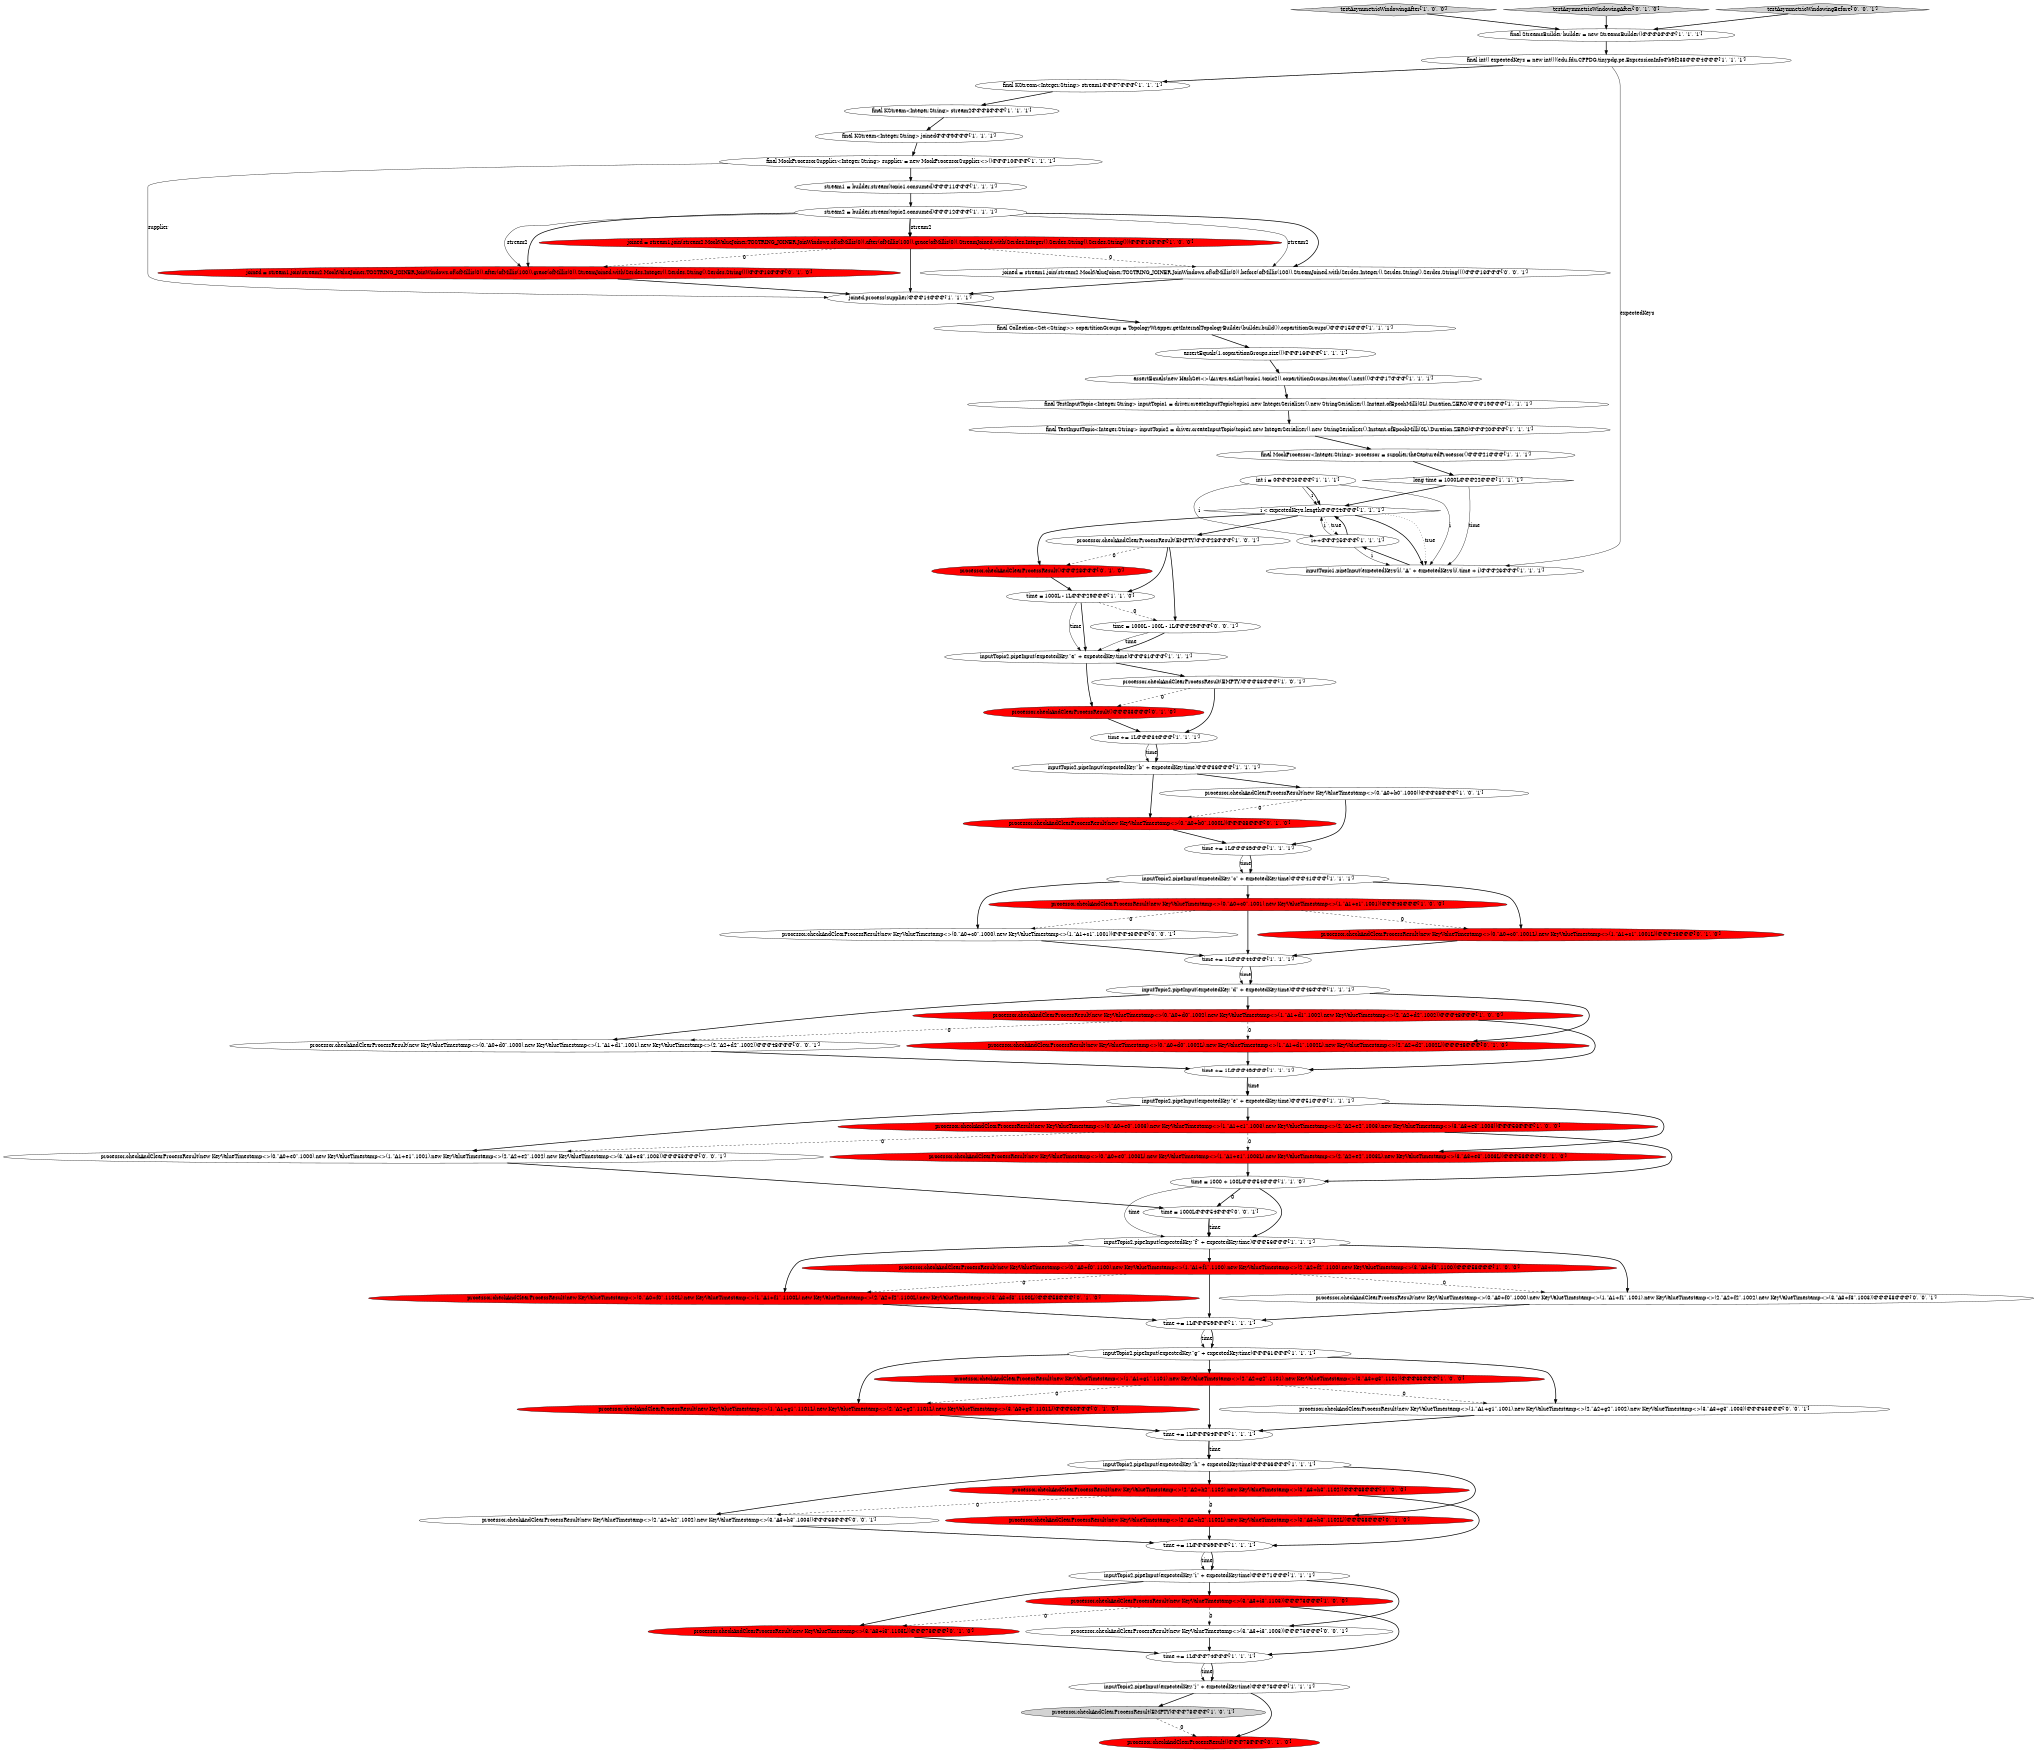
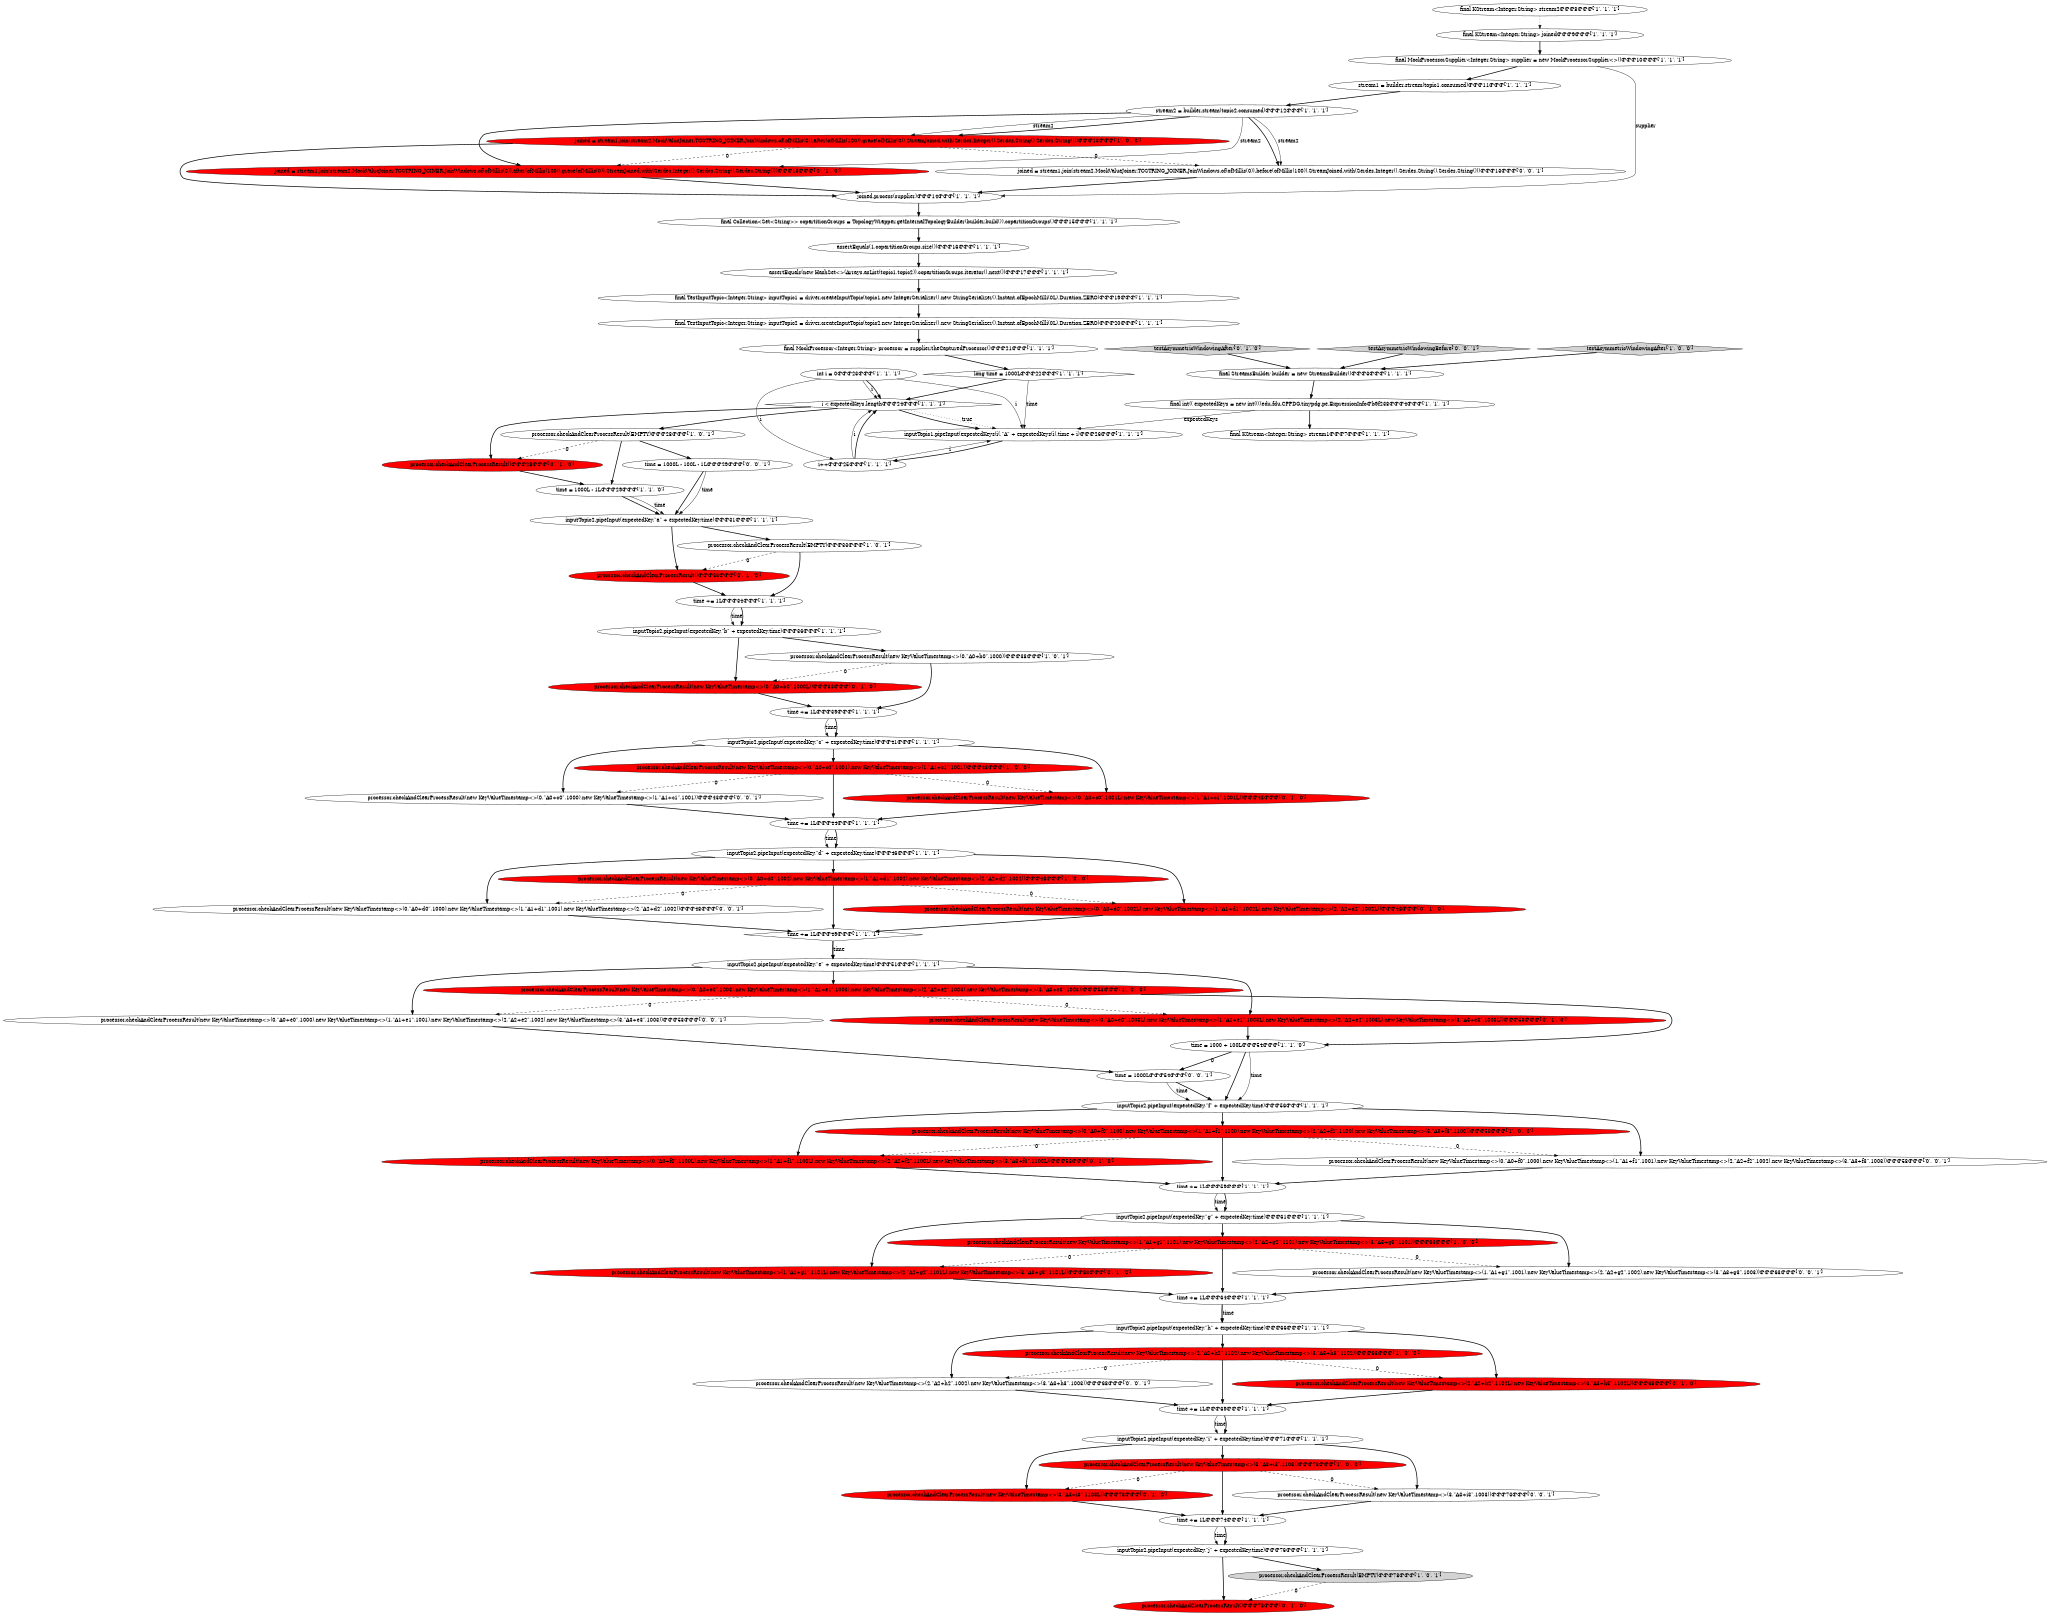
edge "final KStream<Integer,String> stream1@@@7@@@['1', '1', '1']" -> "final KStream<Integer,String> stream2@@@8@@@['1', '1', '1']": removed
edge "final KStream<Integer,String> stream2@@@8@@@['1', '1', '1']" -> "final KStream<Integer,String> joined@@@9@@@['1', '1', '1']": style bold -> dotted
edge "i < expectedKeys.length@@@24@@@['1', '1', '1']" -> "i++@@@25@@@['1', '1', '1']": removed, label "true"
edge "time = 1000L - 1L@@@29@@@['1', '1', '0']" -> "time = 1000L - 100L - 1L@@@29@@@['0', '0', '1']": removed, label "0"
node "time += 1L@@@49@@@['1', '1', '1']": shape ellipse -> diamond
